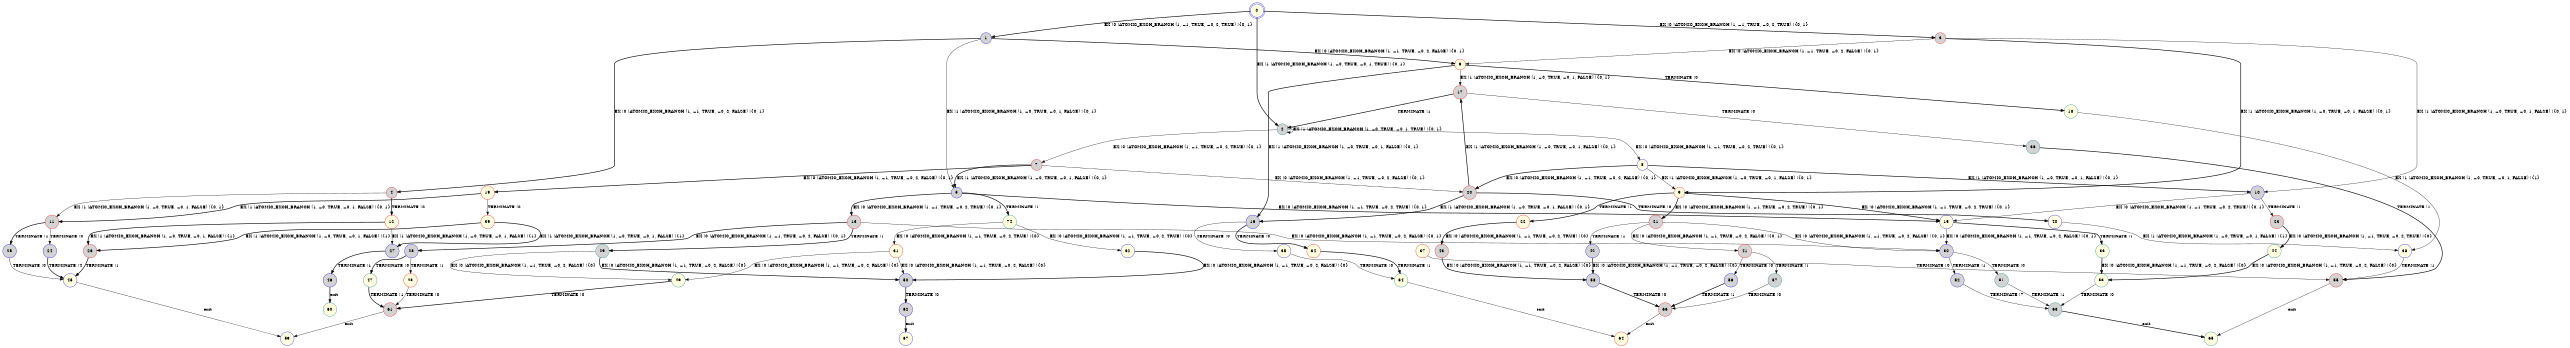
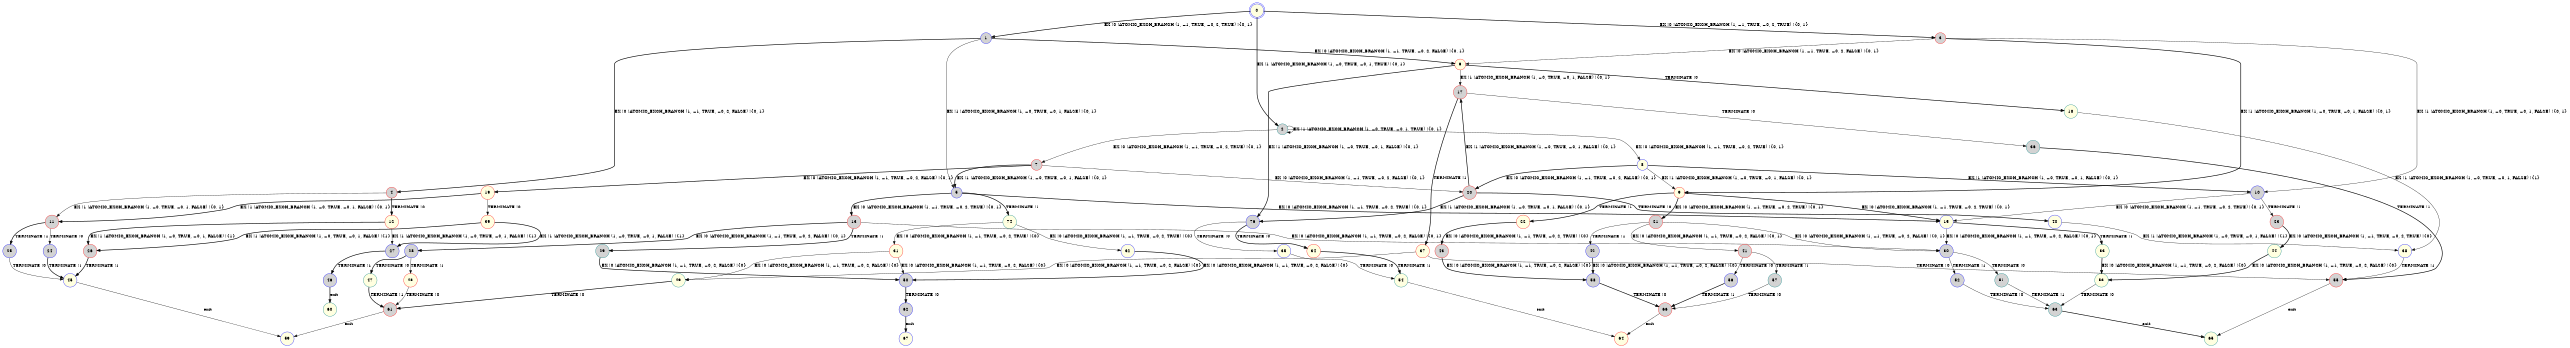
edge "17" -> "2": now "17" -> "37"
node "16": label "16" -> "76"
edge "24" -> "45": label "TERMINATE !4" -> "TERMINATE !1"
edge "29" -> "49": now "37" -> "49"
edge "52" -> "63": label "TERMINATE !7" -> "TERMINATE !0"
